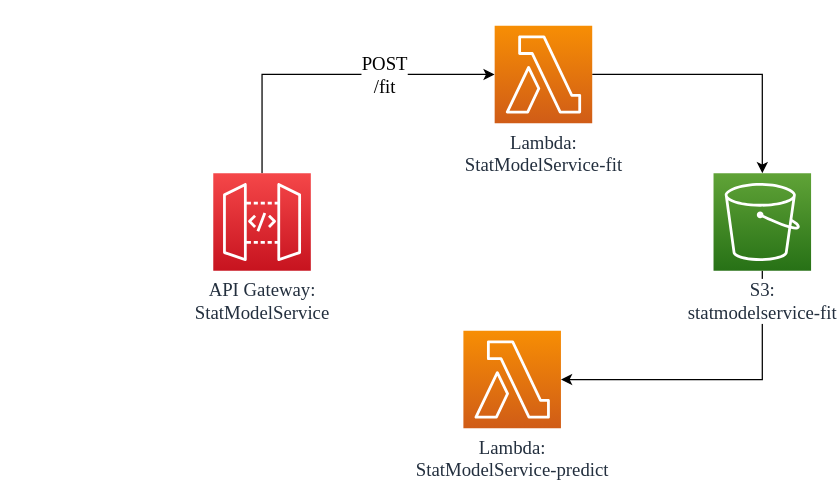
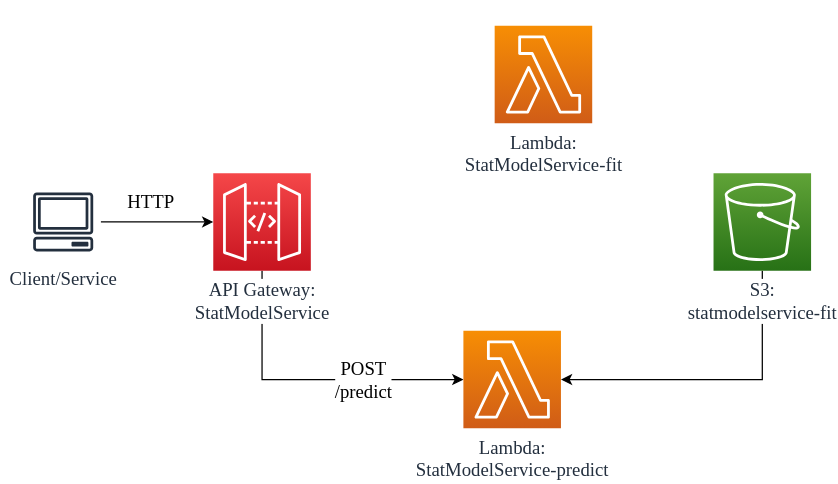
edge "API Gateway: StatModelService" -> "Lambda: StatModelService-fit": removed, label "POST /fit"
edge "Lambda: StatModelService-fit" -> "S3: statmodelservice-fit": removed
node "Client/Service": added
edge "Client/Service" -> "API Gateway: StatModelService": added, label "HTTP"
edge "API Gateway: StatModelService" -> "Lambda: StatModelService-predict": added, label "POST /predict"
